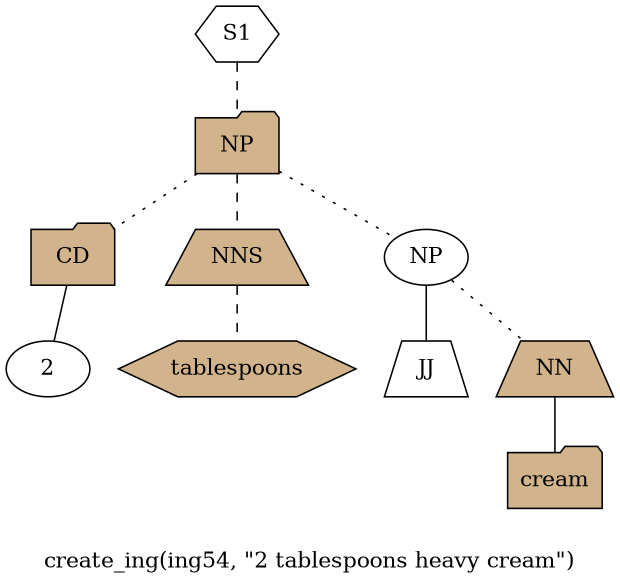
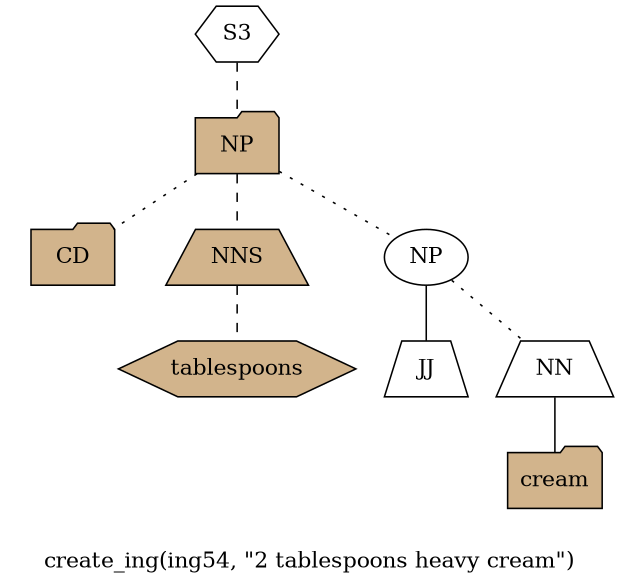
node "S1": label "S1" -> "S3"
node "2": removed
node "NN": fillcolor tan -> white
